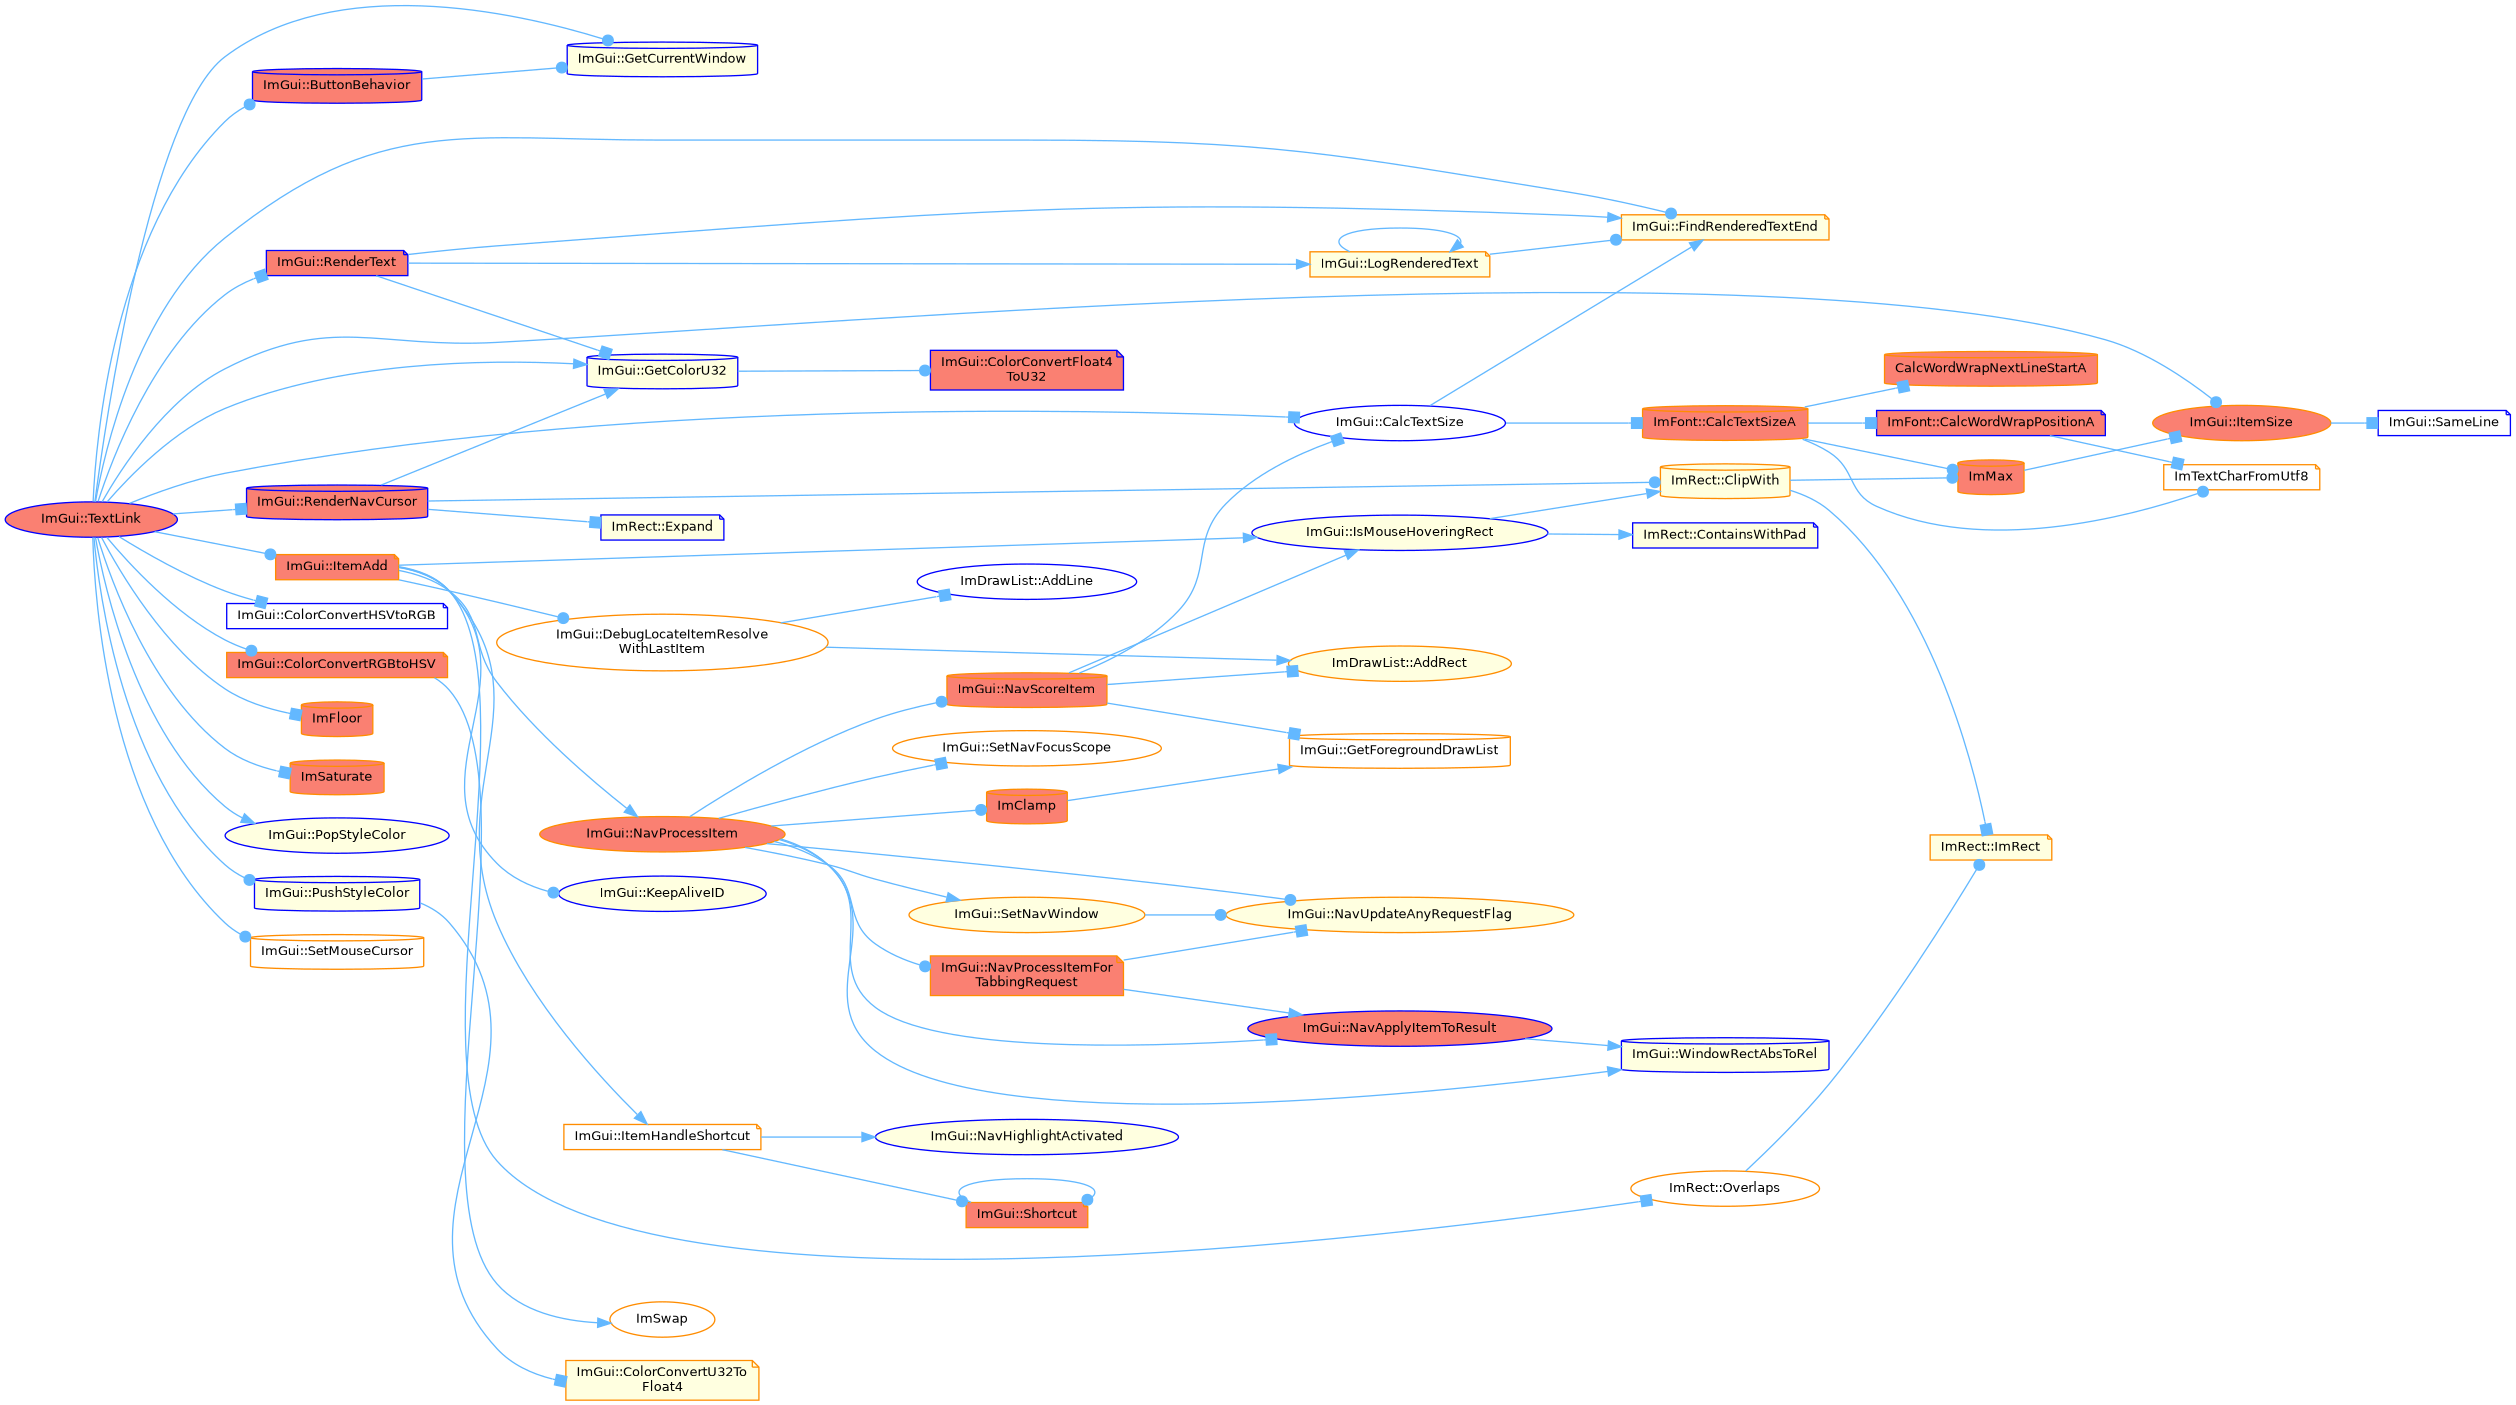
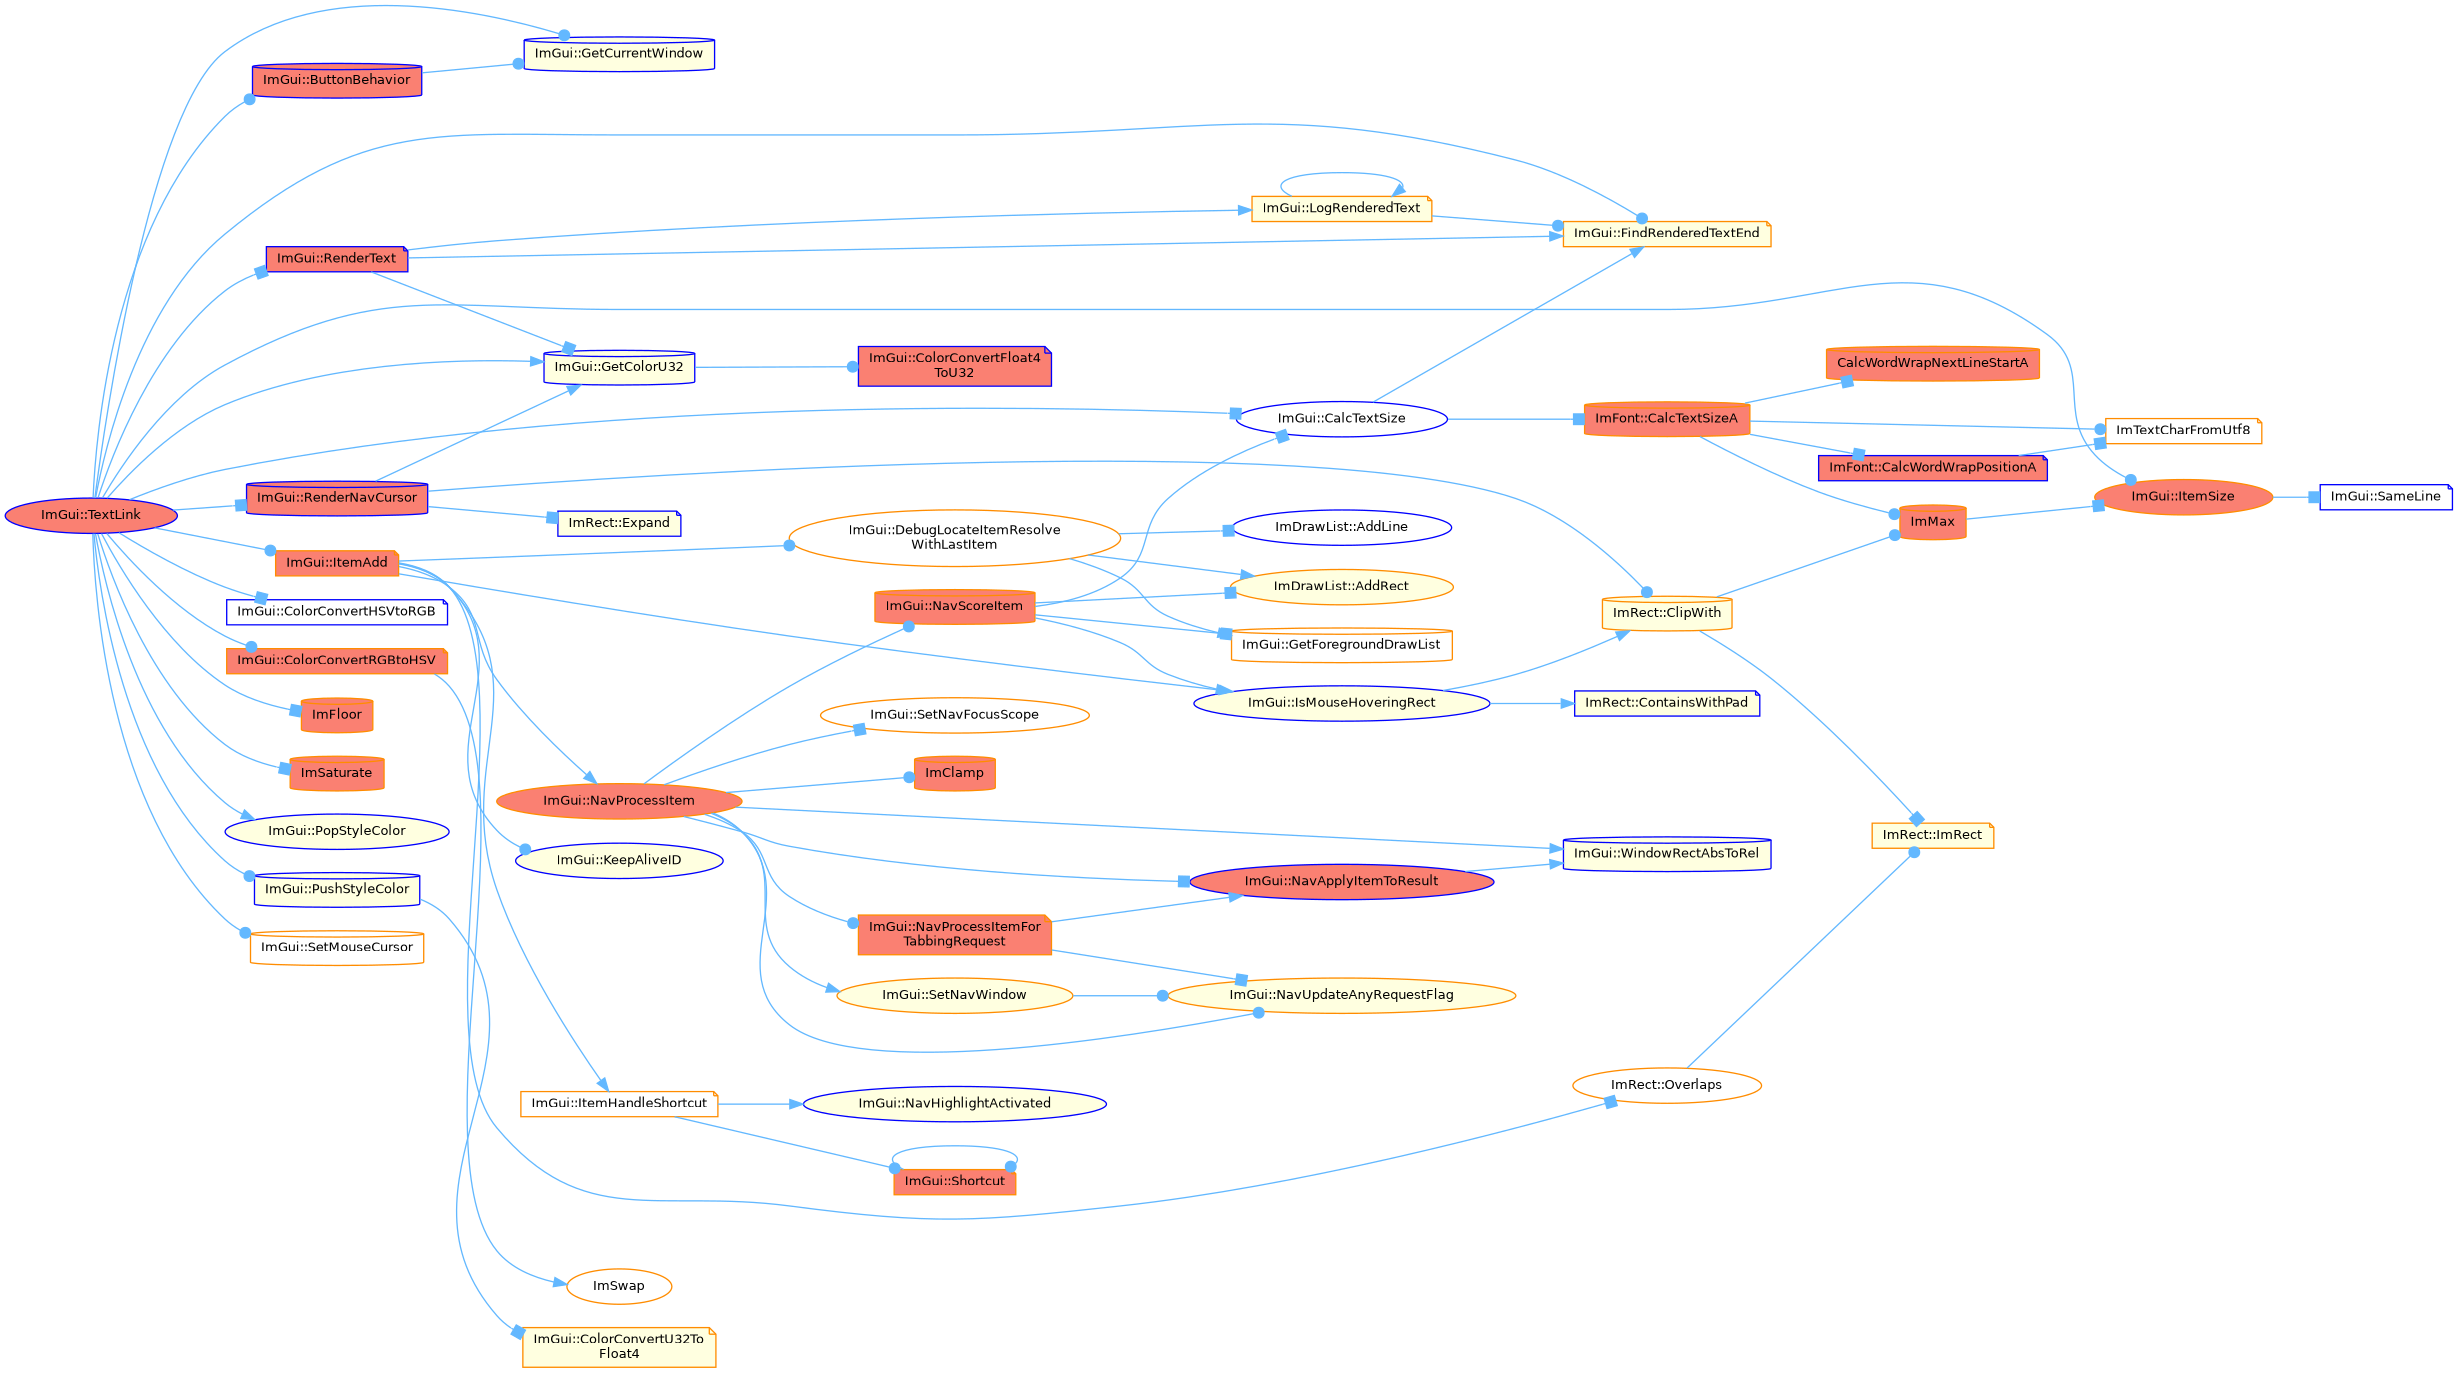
edge "ImClamp" -> "ImGui::GetForegroundDrawList": now "ImGui::DebugLocateItemResolve WithLastItem" -> "ImGui::GetForegroundDrawList"
